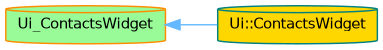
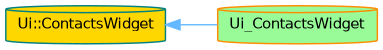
edge "Ui::ContactsWidget" -> "Ui_ContactsWidget": reversed
